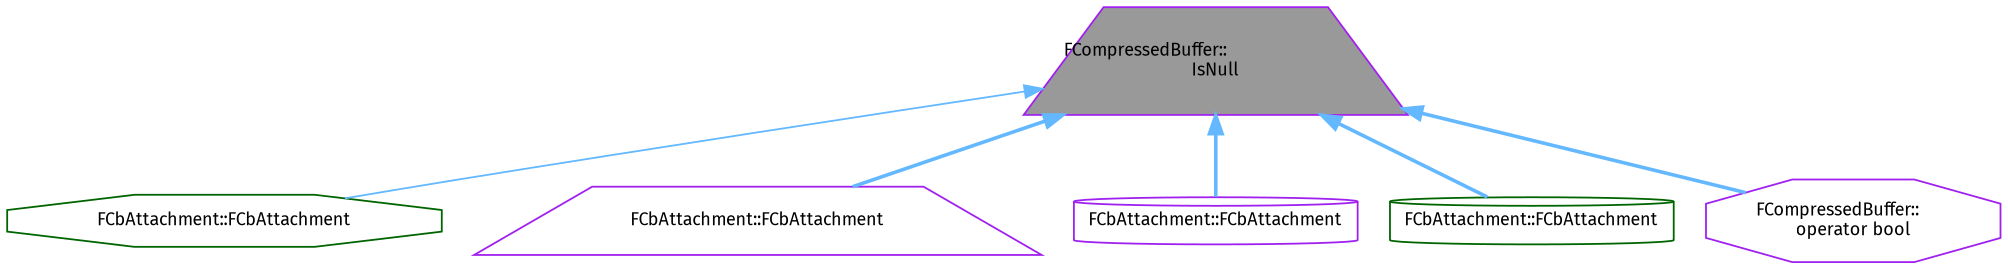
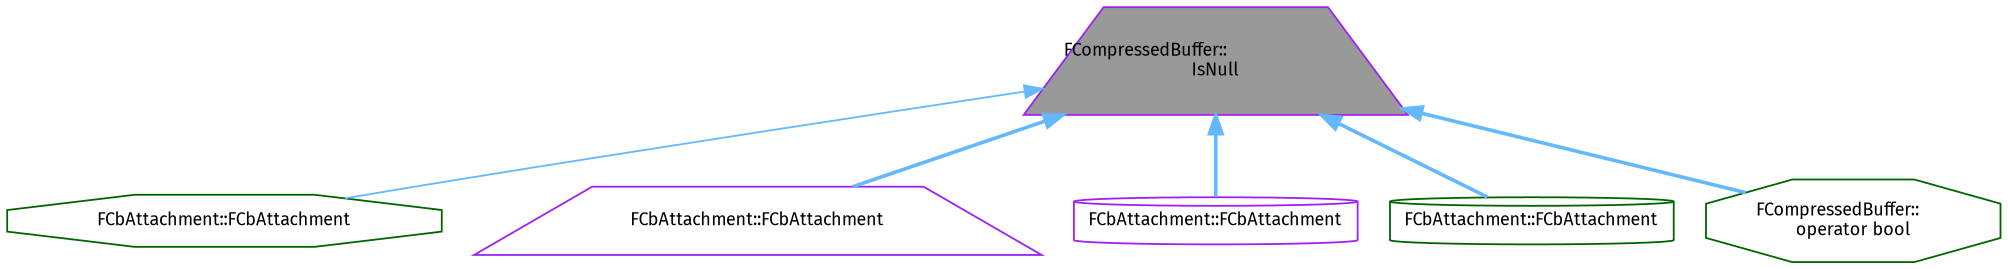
node "FCompressedBuffer:: operator bool": color purple -> darkgreen
